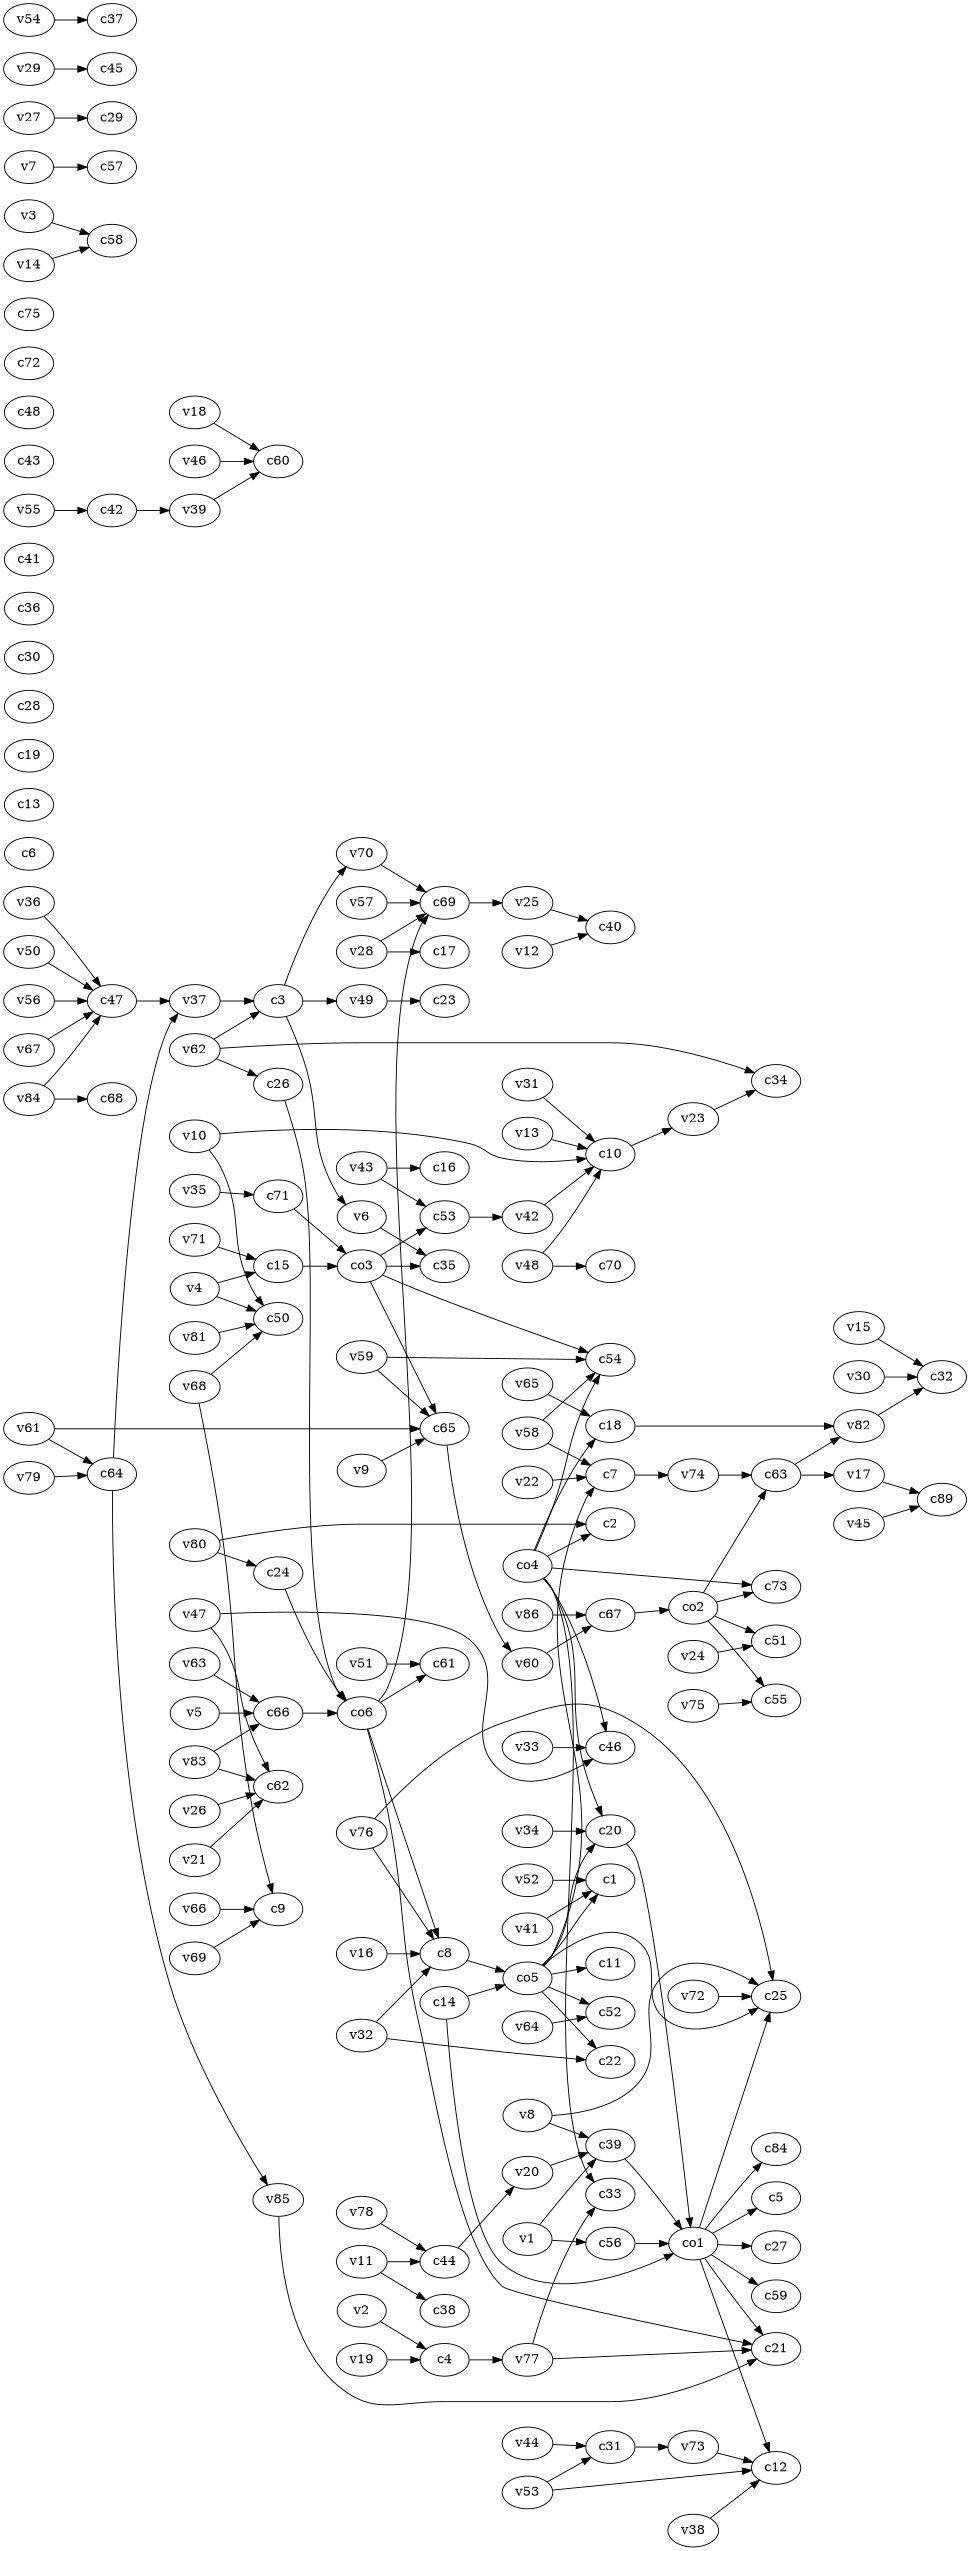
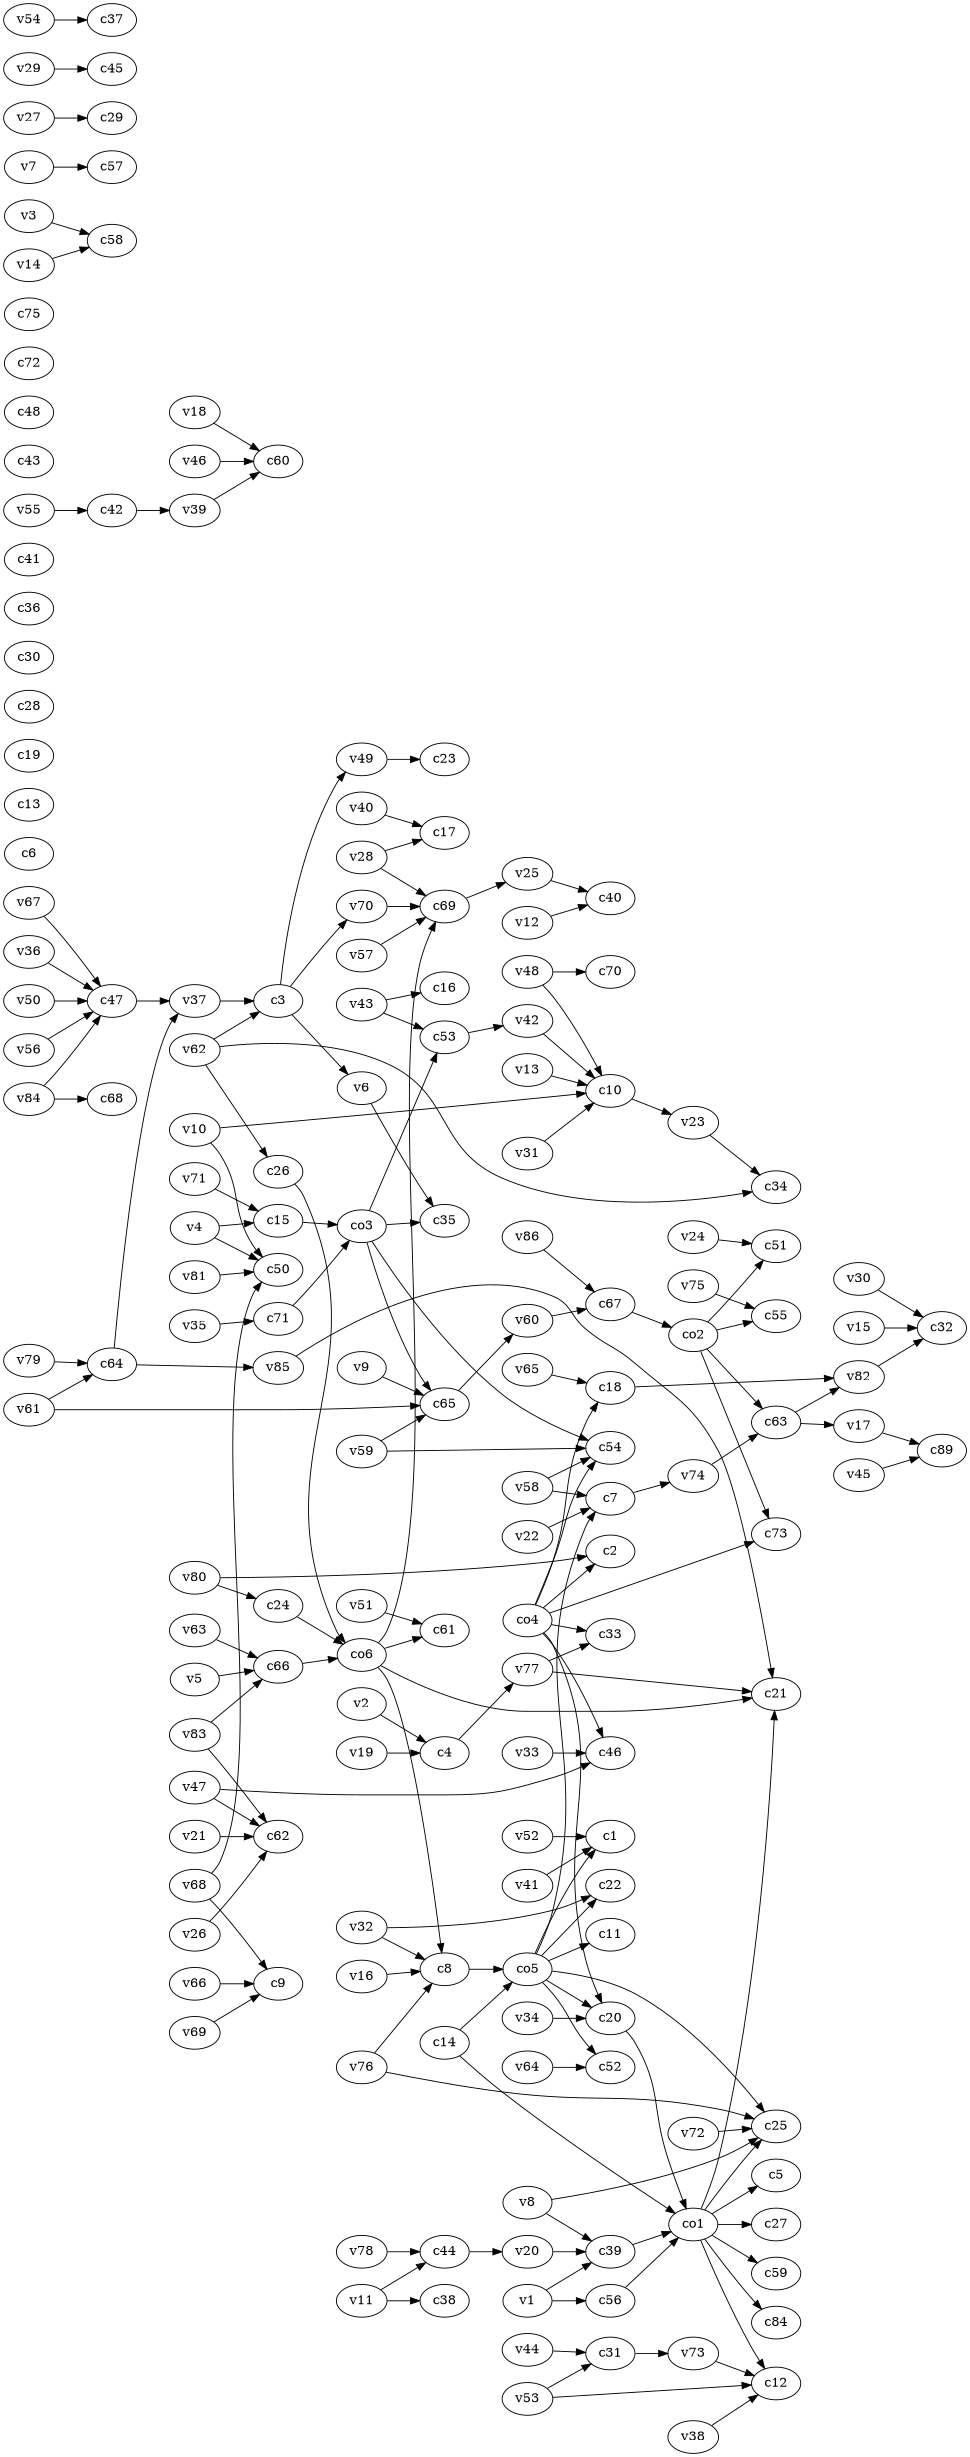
node "v40": added
